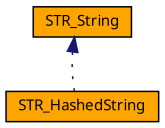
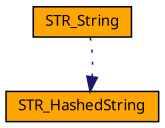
edge "STR_HashedString" -> "STR_String": reversed
